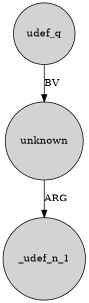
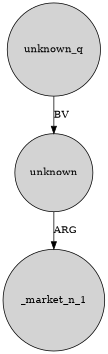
node "udef_q": label "udef_q" -> "unknown_q"
node "_udef_n_1": label "_udef_n_1" -> "_market_n_1"
